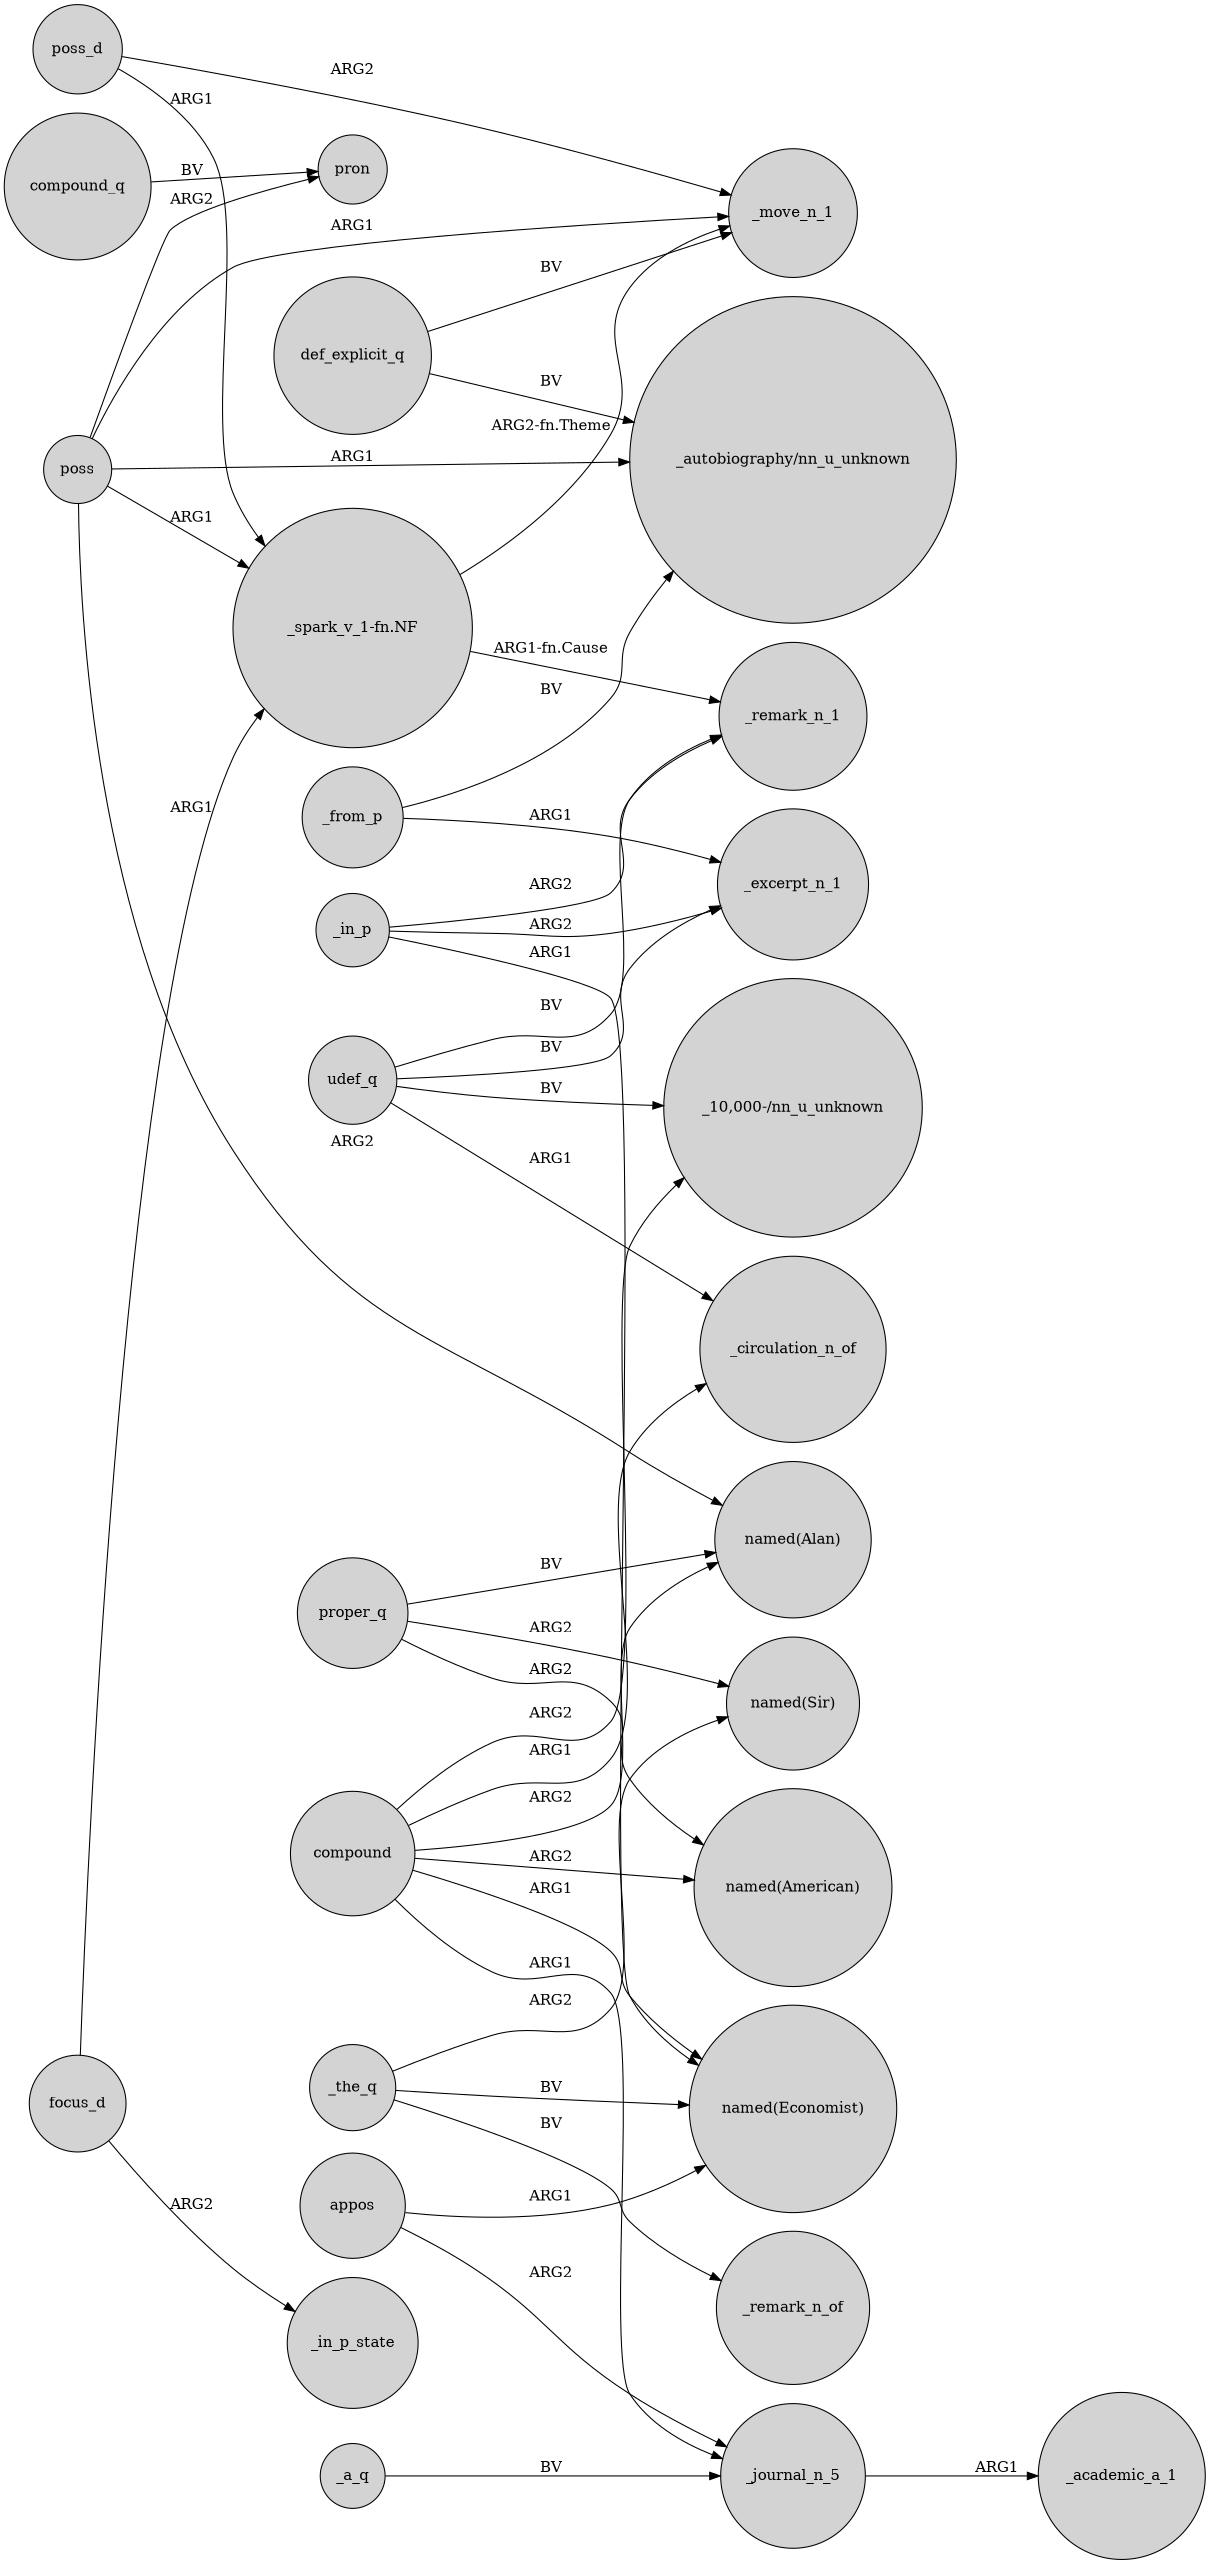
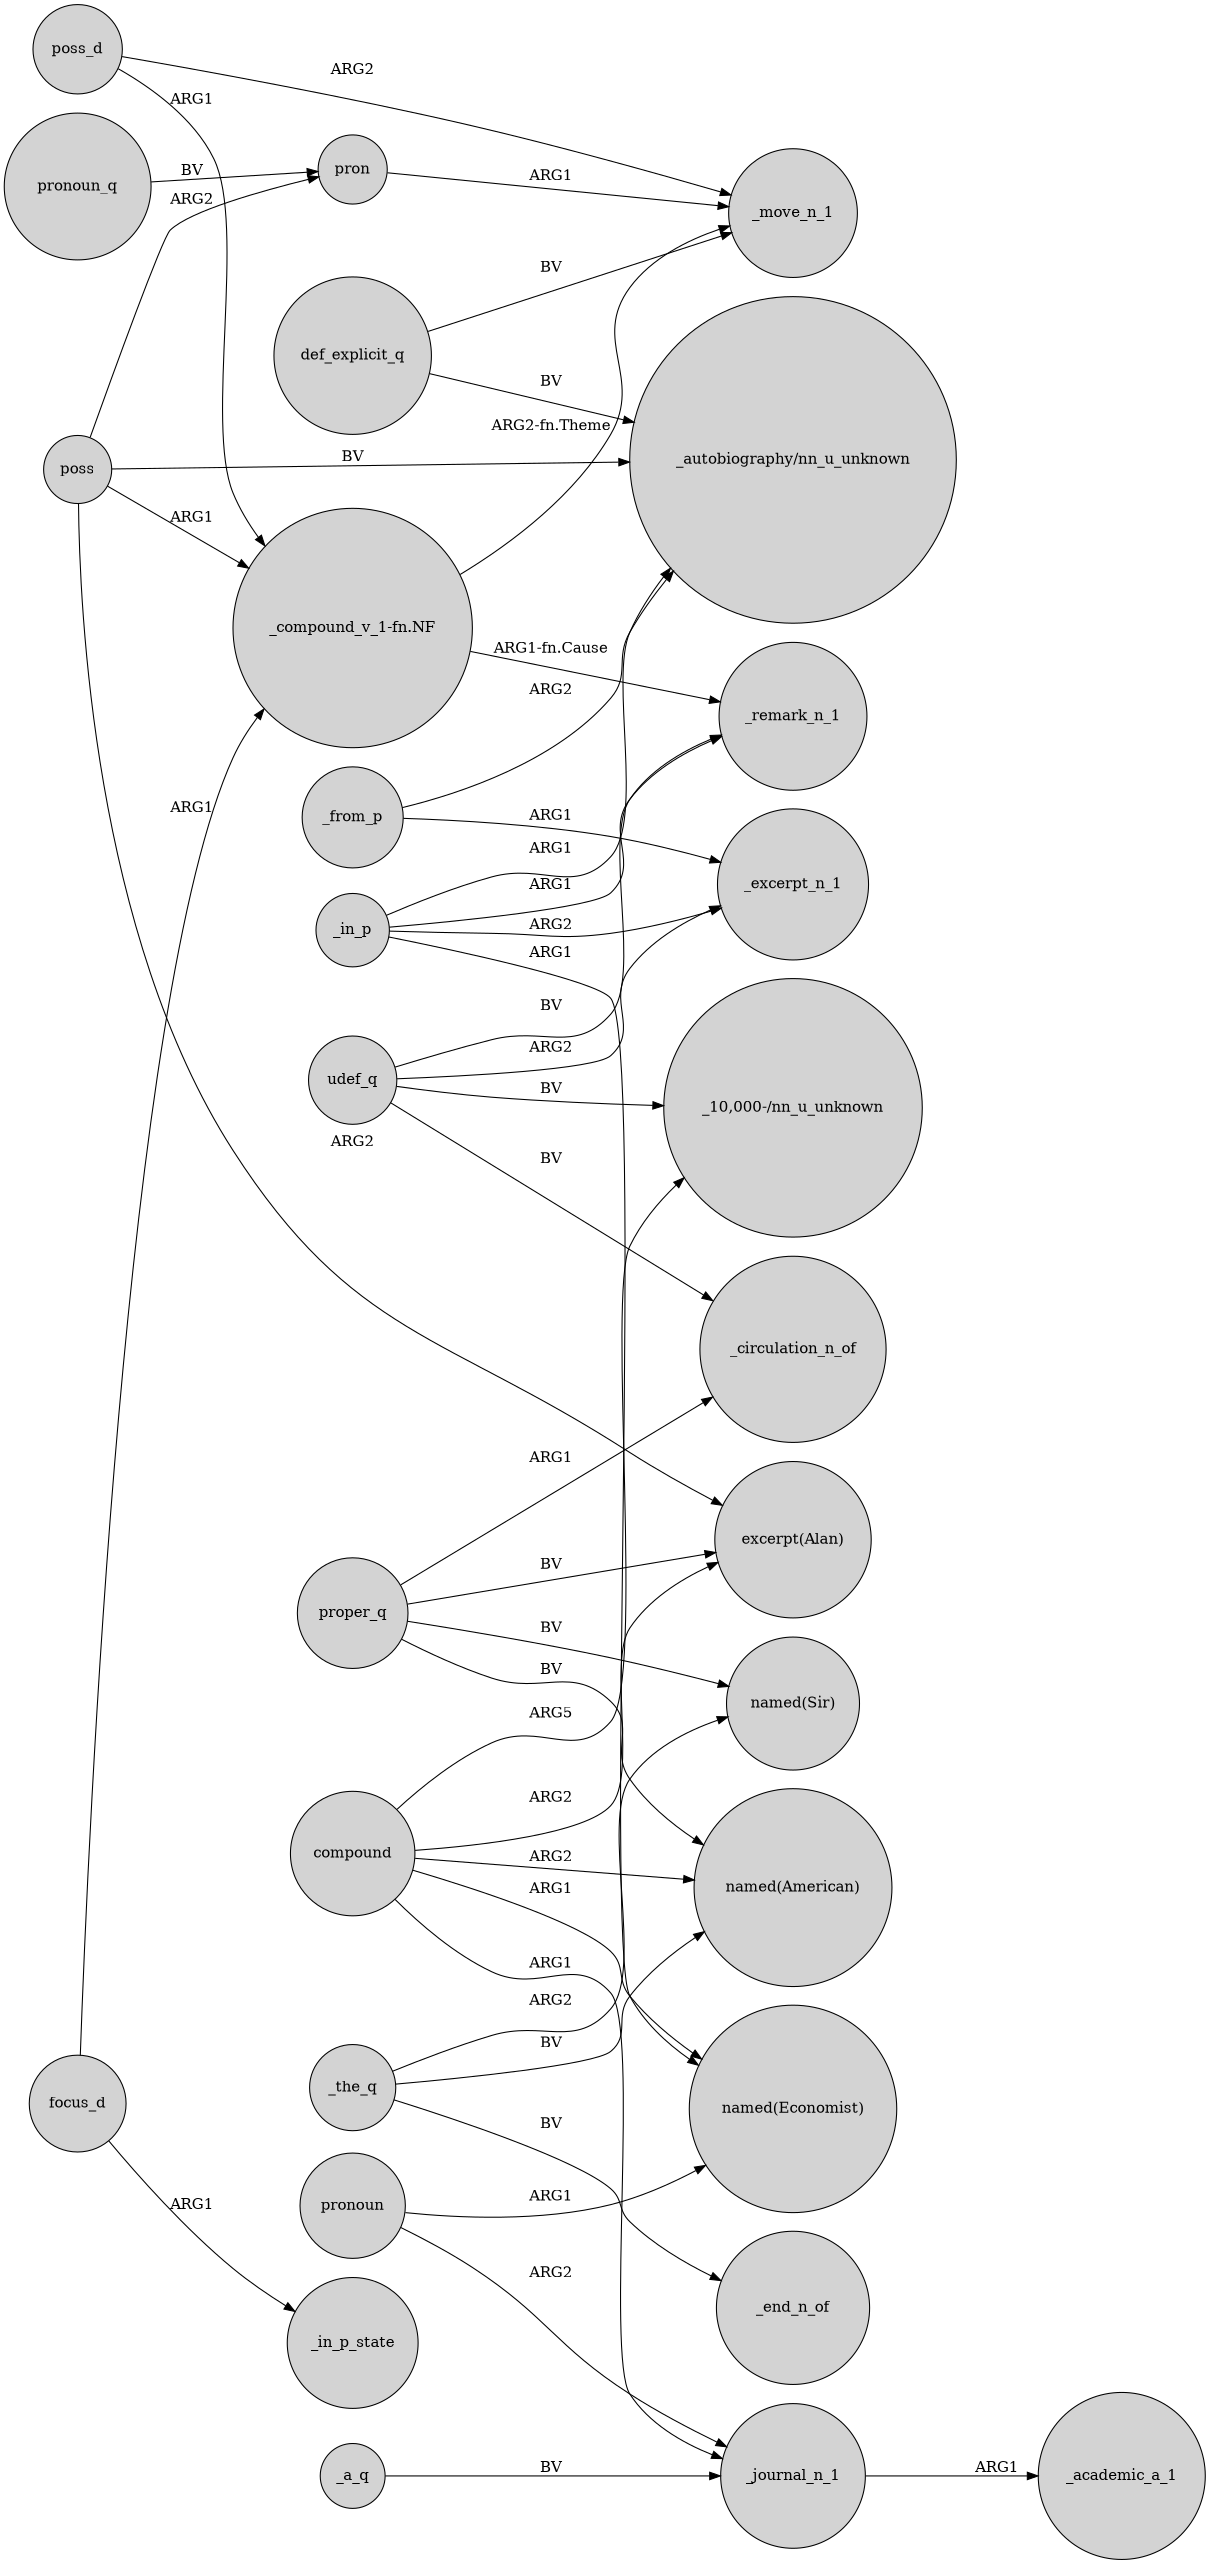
node "compound_q": label "compound_q" -> "pronoun_q"
edge "poss" -> "_move_n_1": now "pron" -> "_move_n_1"
edge "poss" -> "_autobiography/nn_u_unknown": label "ARG1" -> "BV"
node "_spark_v_1-fn.NF": label "_spark_v_1-fn.NF" -> "_compound_v_1-fn.NF"
edge "_from_p" -> "_autobiography/nn_u_unknown": label "BV" -> "ARG2"
edge "_in_p" -> "_autobiography/nn_u_unknown": added, label "ARG1"
edge "_in_p" -> "_remark_n_1": label "ARG2" -> "ARG1"
edge "udef_q" -> "_excerpt_n_1": label "BV" -> "ARG2"
edge "udef_q" -> "_circulation_n_of": label "ARG1" -> "BV"
node "named(Alan)": label "named(Alan)" -> "excerpt(Alan)"
edge "proper_q" -> "named(Sir)": label "ARG2" -> "BV"
edge "proper_q" -> "named(American)": label "ARG2" -> "BV"
edge "compound" -> "_10,000-/nn_u_unknown": label "ARG2" -> "ARG5"
edge "compound" -> "_circulation_n_of": now "proper_q" -> "_circulation_n_of"
edge "_the_q" -> "named(Economist)": now "_the_q" -> "named(American)"
edge "focus_d" -> "_in_p_state": label "ARG2" -> "ARG1"
node "appos": label "appos" -> "pronoun"
node "_remark_n_of": label "_remark_n_of" -> "_end_n_of"
node "_journal_n_5": label "_journal_n_5" -> "_journal_n_1"
